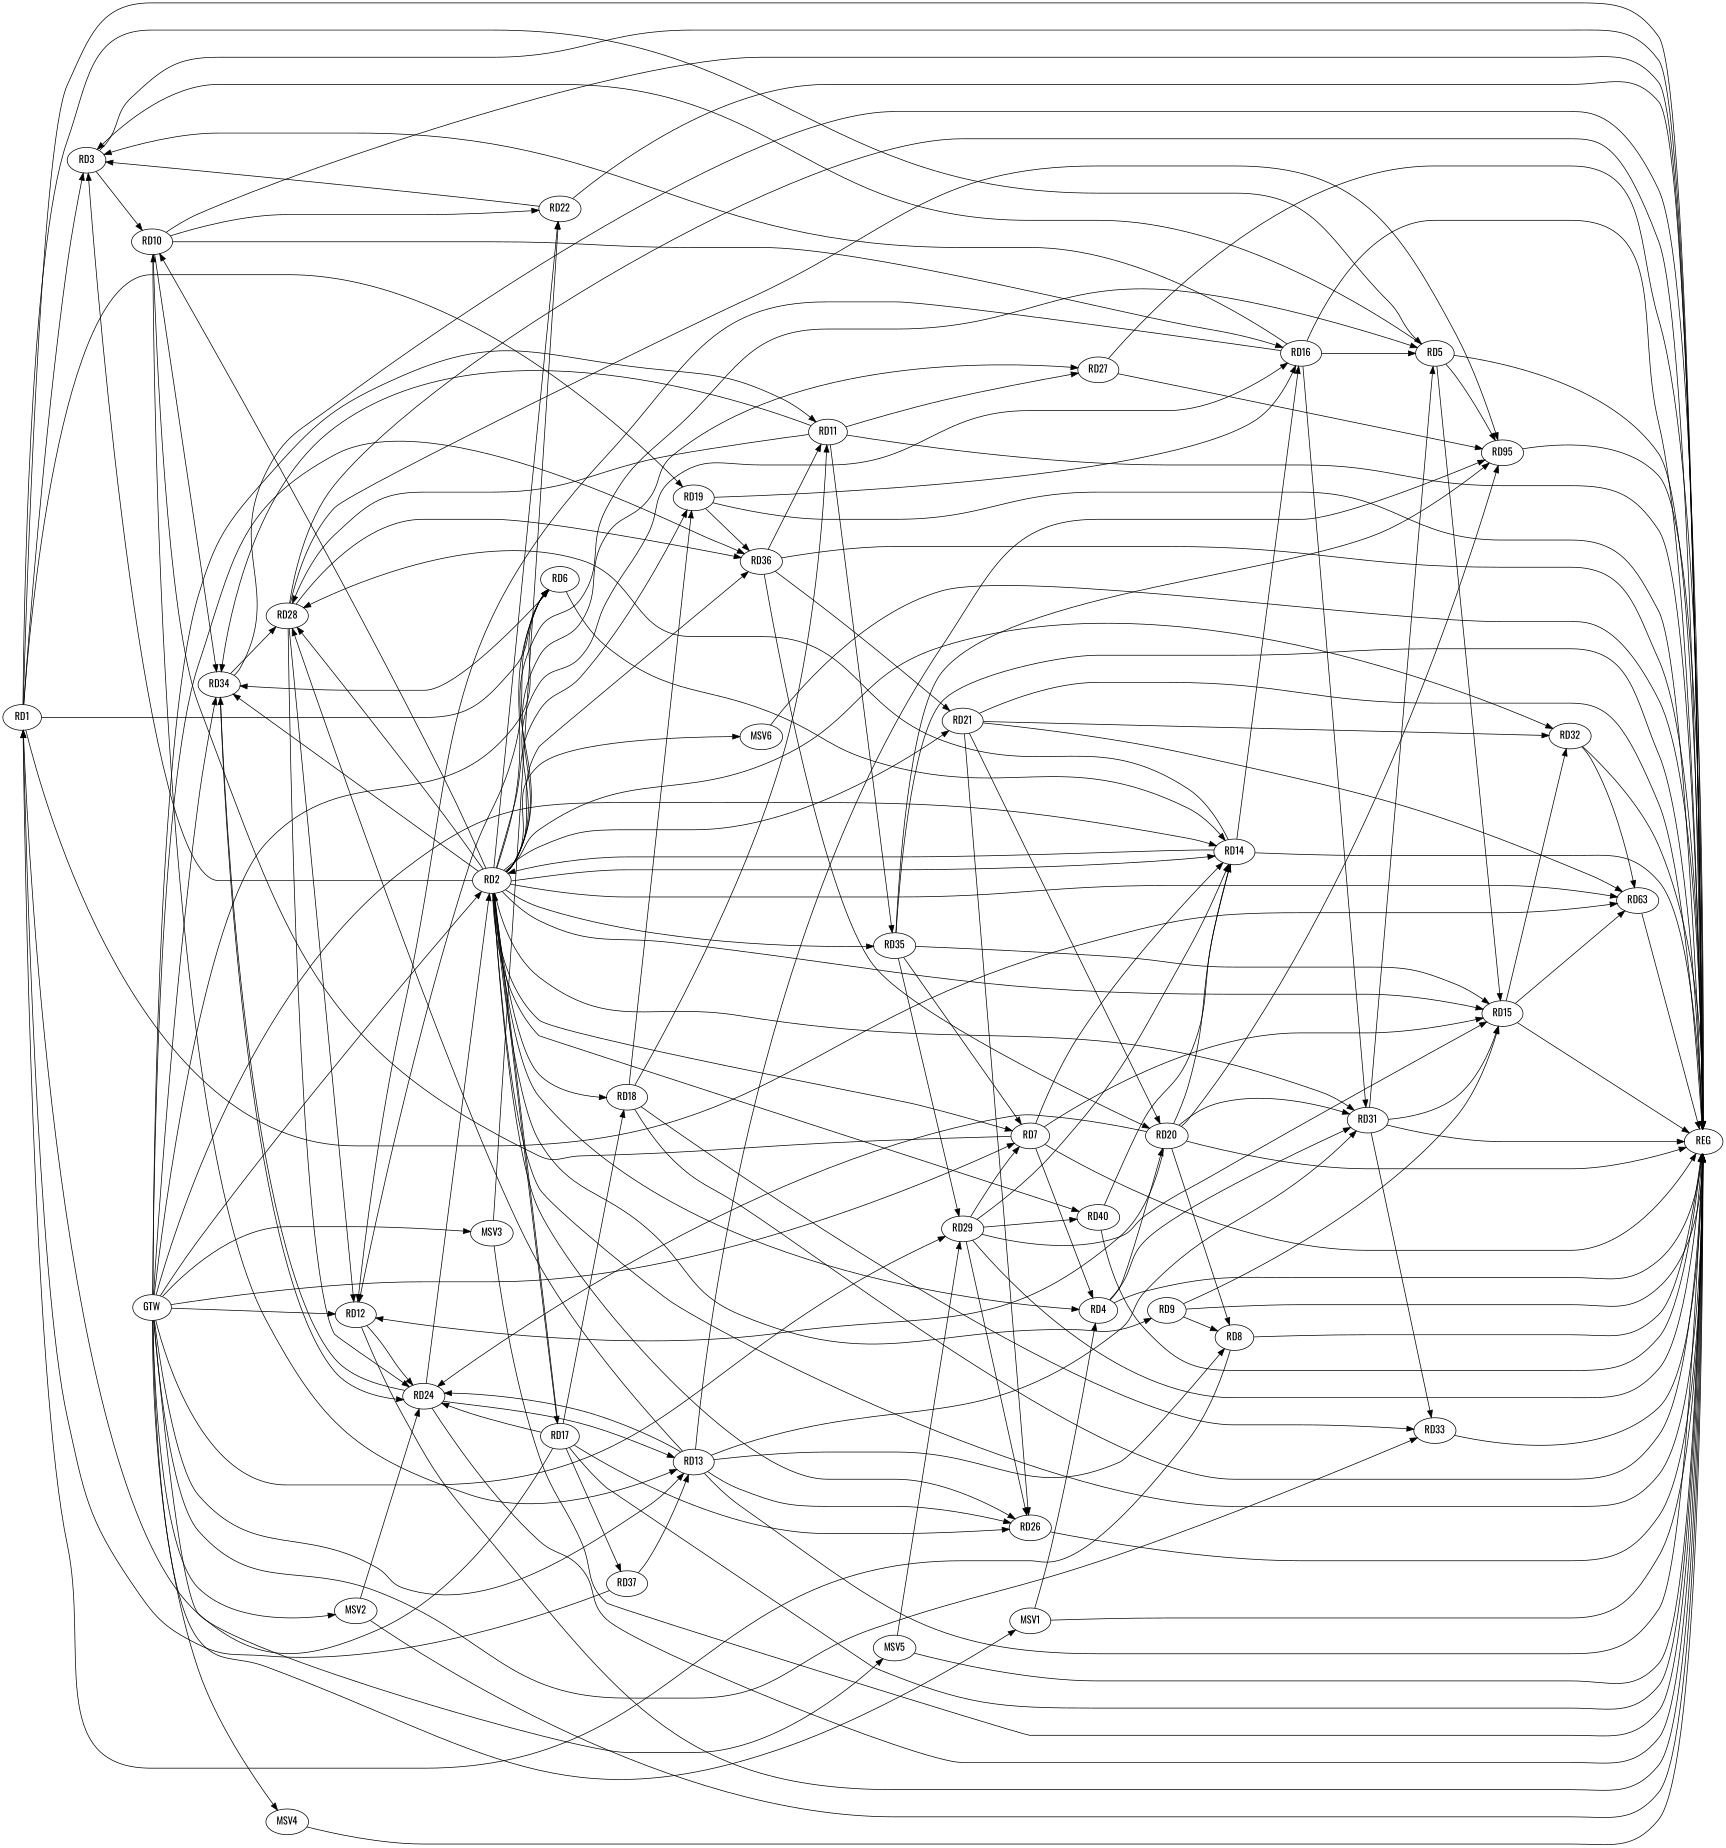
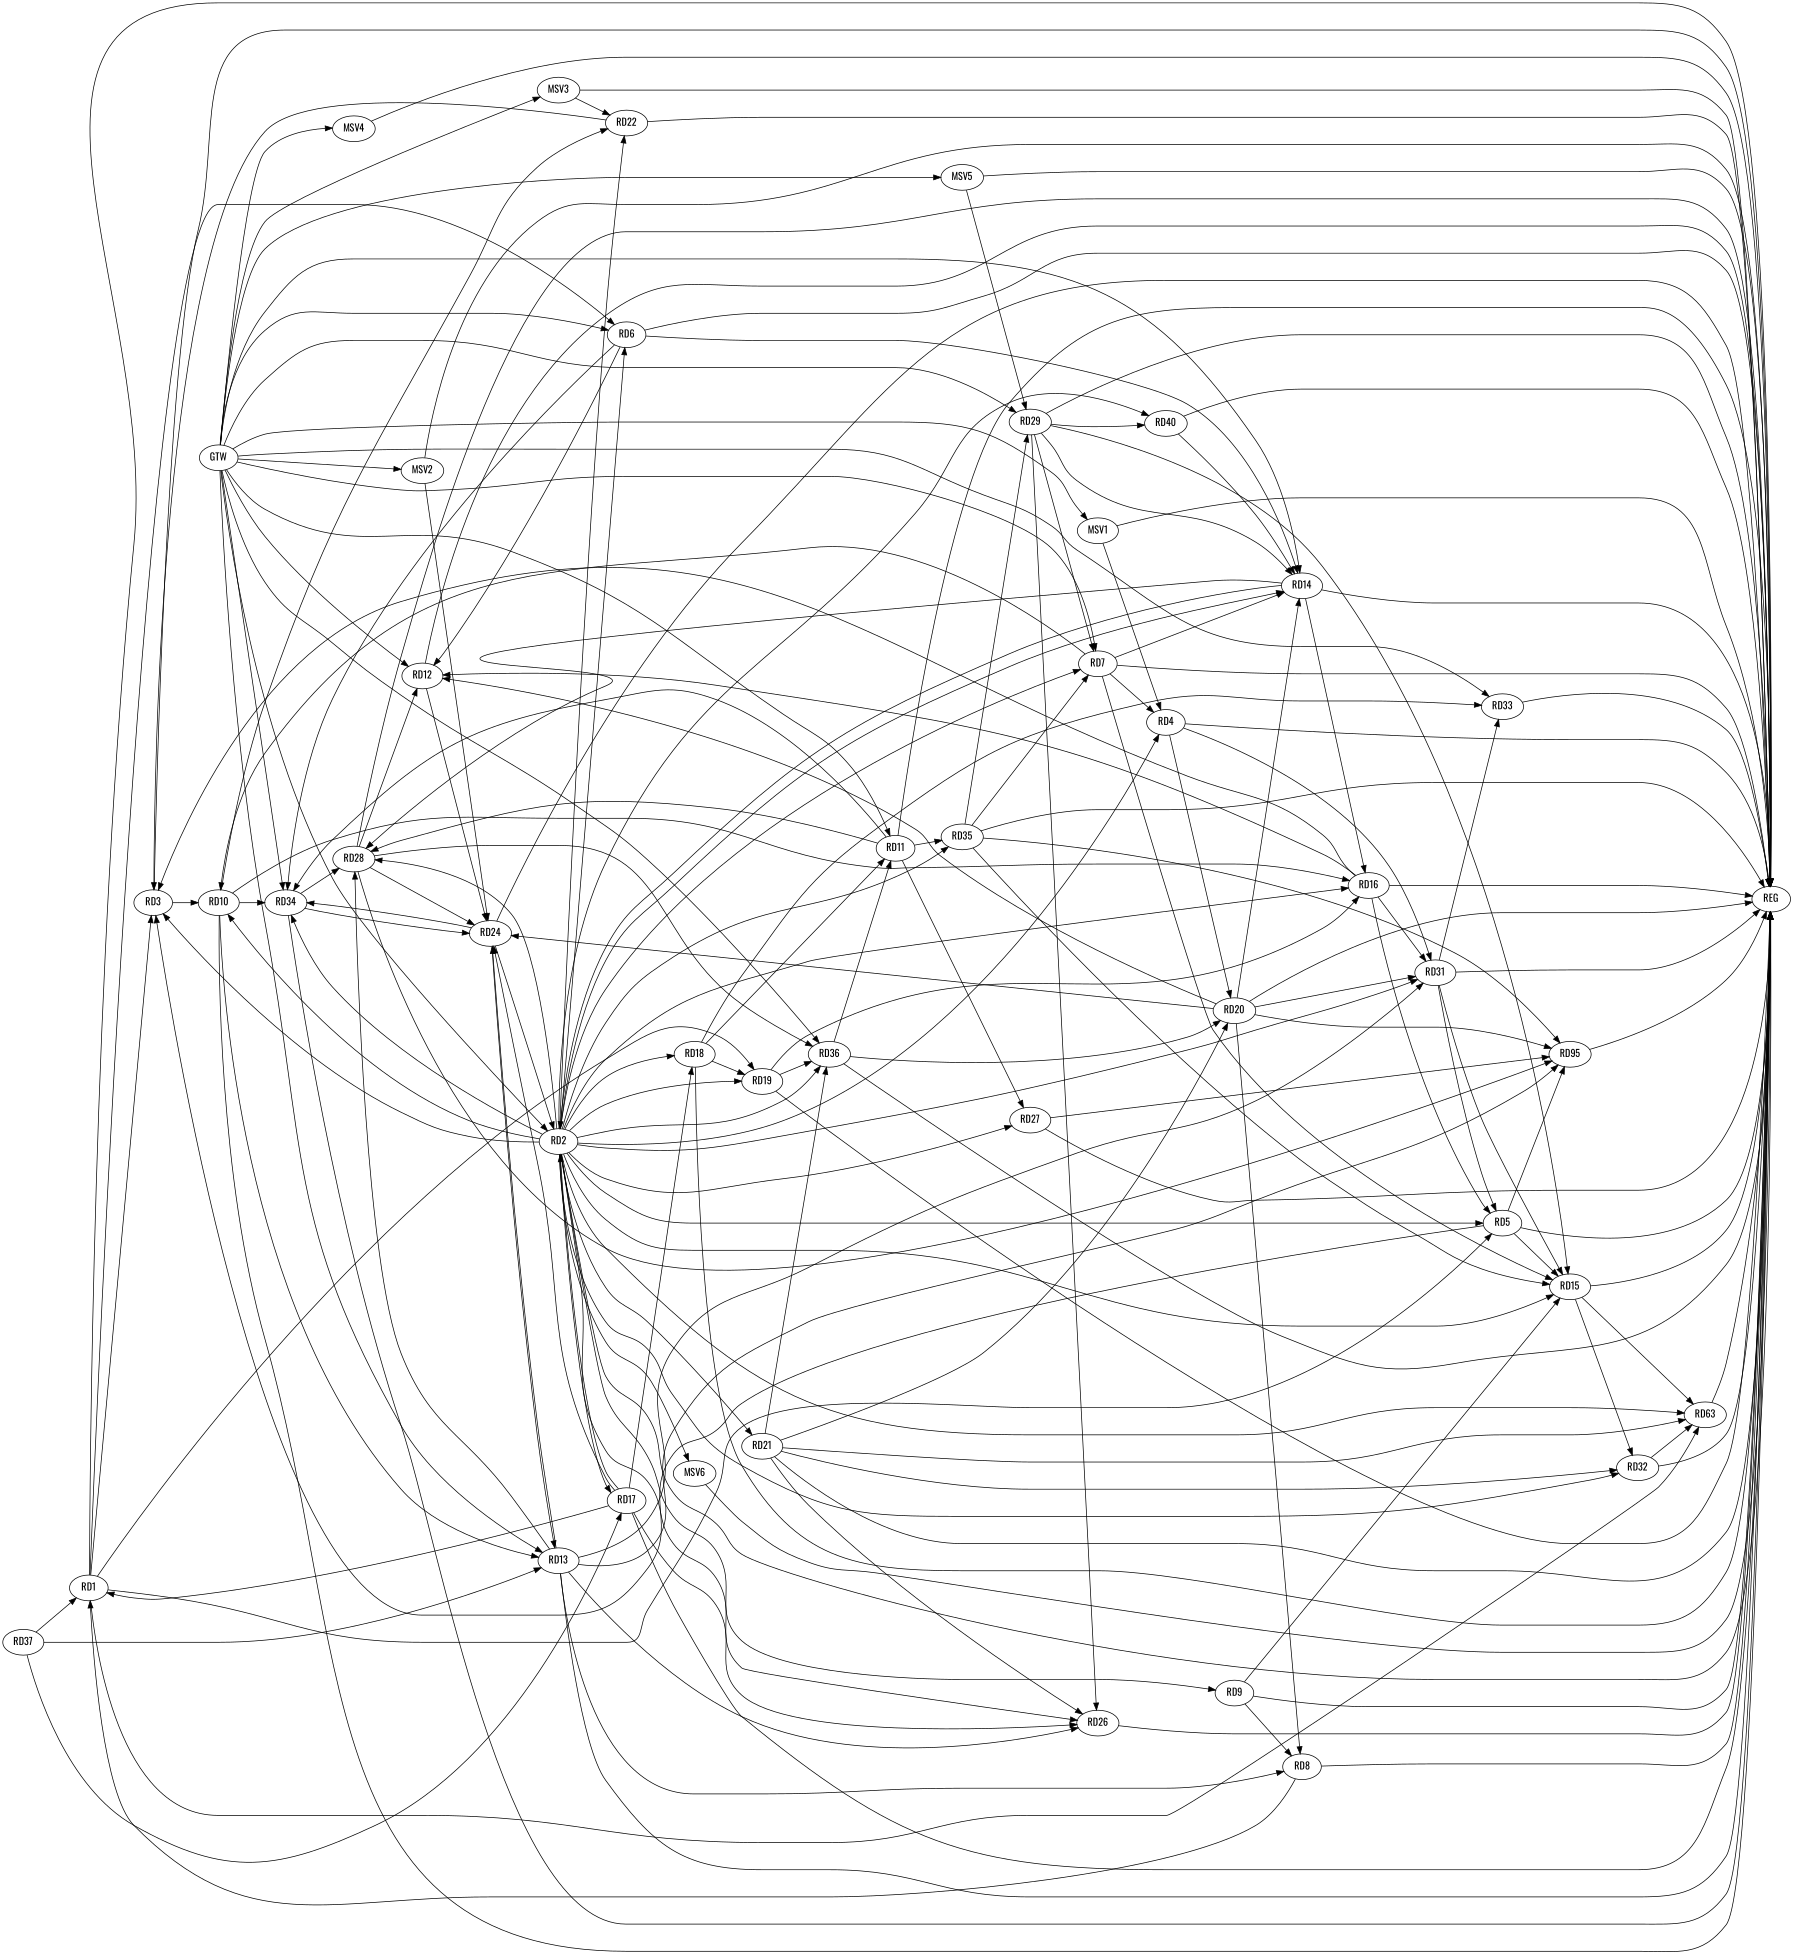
edge "RD6" -> "REG": added
edge "RD36" -> "RD21": reversed
edge "RD17" -> "RD37": reversed
